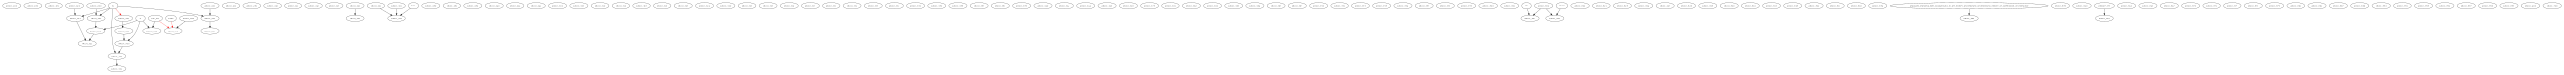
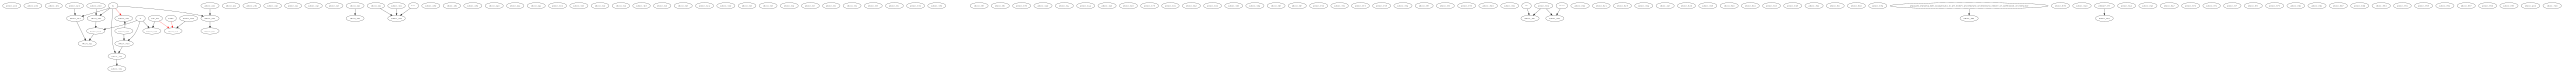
node "ARCH_455": removed
edge "ARCH_301" -> "ARCH_302": reversed
